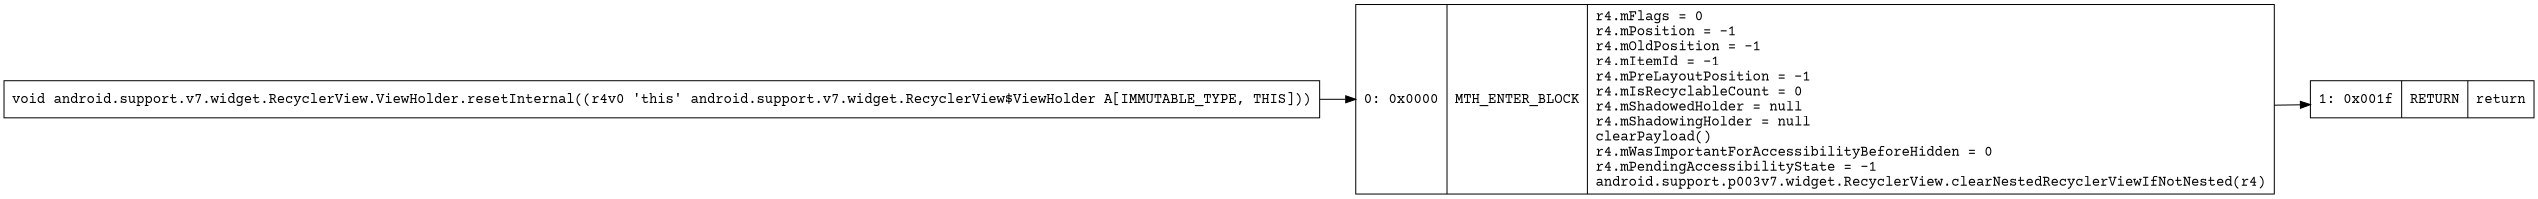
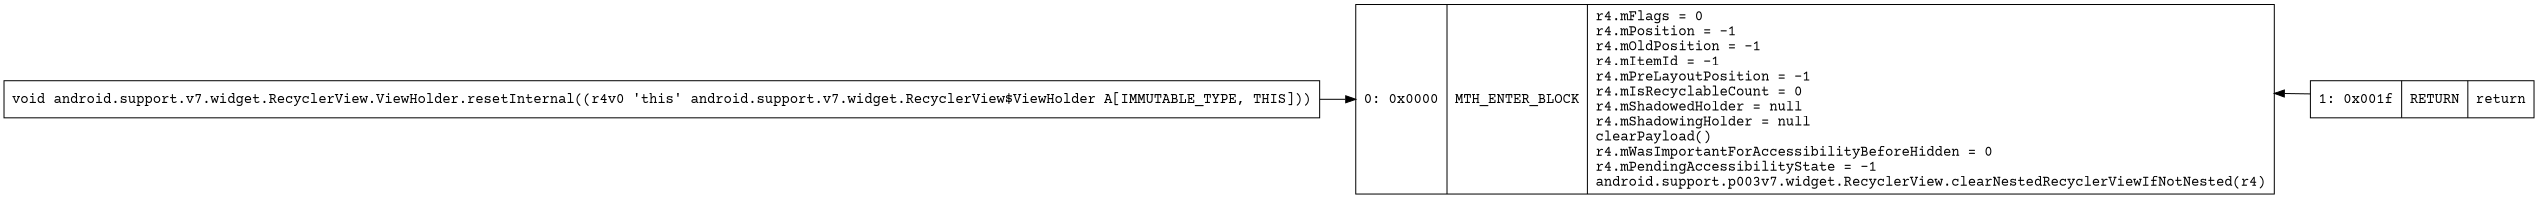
edge "0: 0x0000" -> "1: 0x001f": reversed
